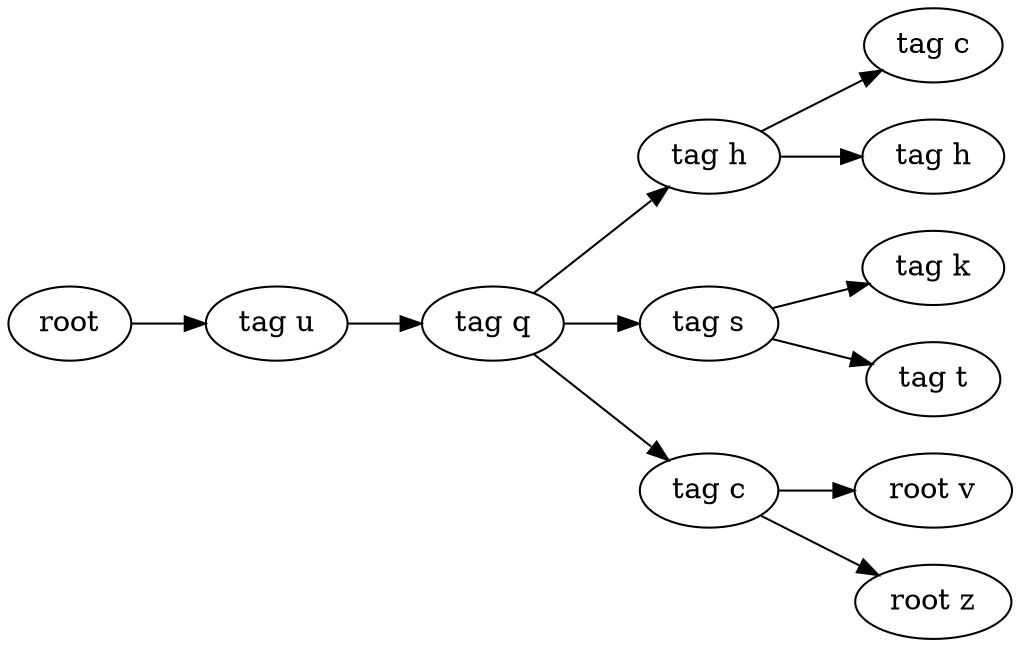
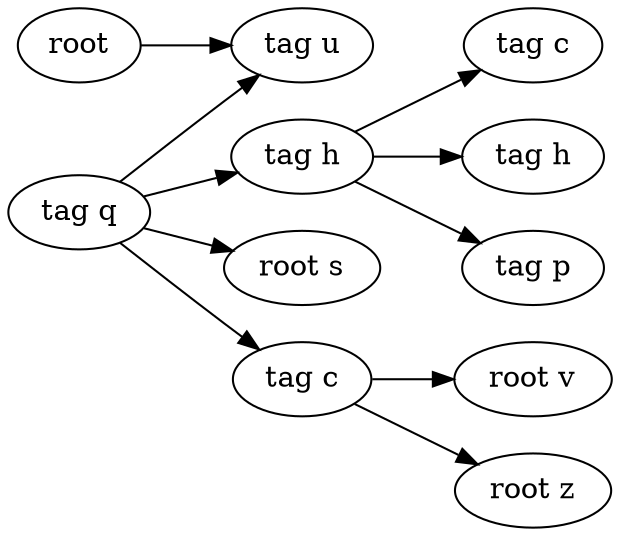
node "tag p": added
node "tag k": removed
edge "tag u" -> "tag q": reversed
node "tag s": label "tag s" -> "root s"
node "tag t": removed
